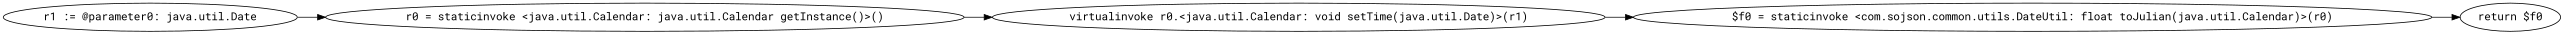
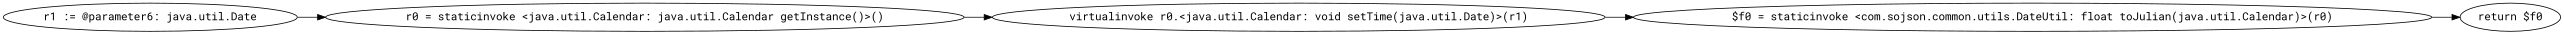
node "r1 := @parameter0: java.util.Date": label "r1 := @parameter0: java.util.Date" -> "r1 := @parameter6: java.util.Date"
